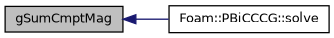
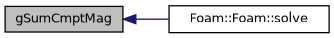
node "Foam::PBiCCCG::solve": label "Foam::PBiCCCG::solve" -> "Foam::Foam::solve"
